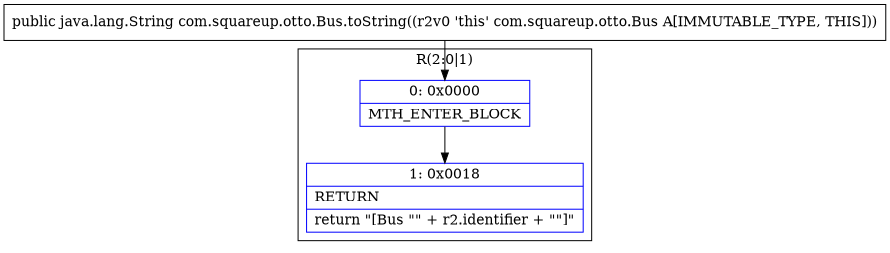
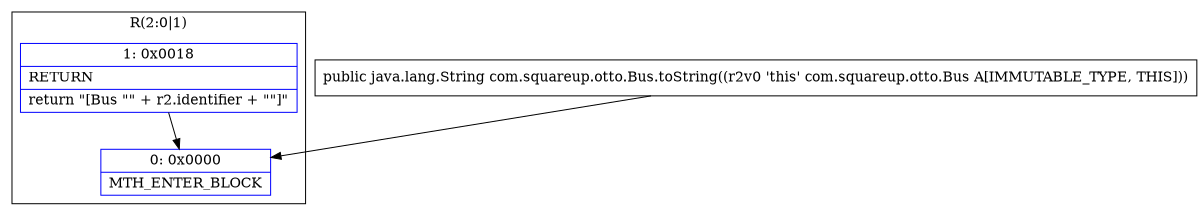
edge "0: 0x0000" -> "1: 0x0018": reversed
